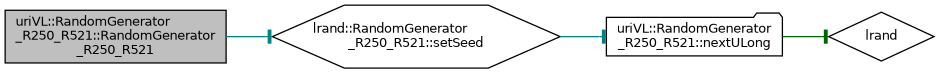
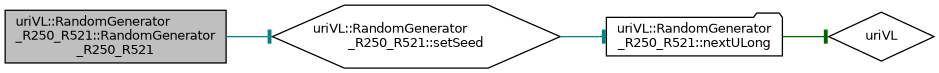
node "lrand::RandomGenerator _R250_R521::setSeed": label "lrand::RandomGenerator _R250_R521::setSeed" -> "uriVL::RandomGenerator _R250_R521::setSeed"
node "lrand": label "lrand" -> "uriVL"
